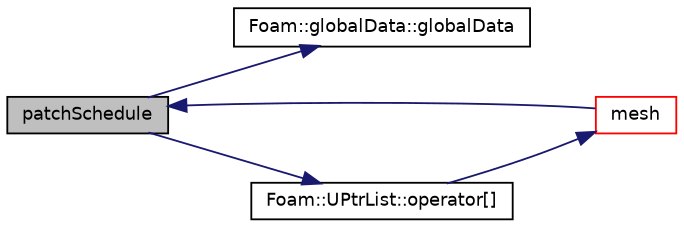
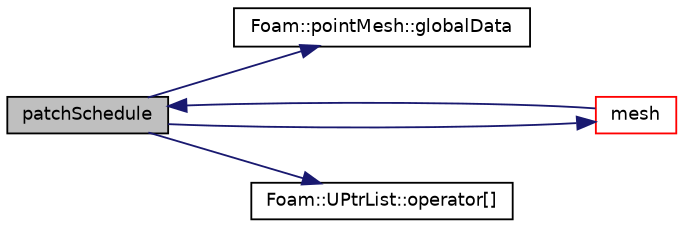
node "Foam::globalData::globalData": label "Foam::globalData::globalData" -> "Foam::pointMesh::globalData"
edge "Foam::UPtrList::operator[]" -> "mesh": now "patchSchedule" -> "mesh"
